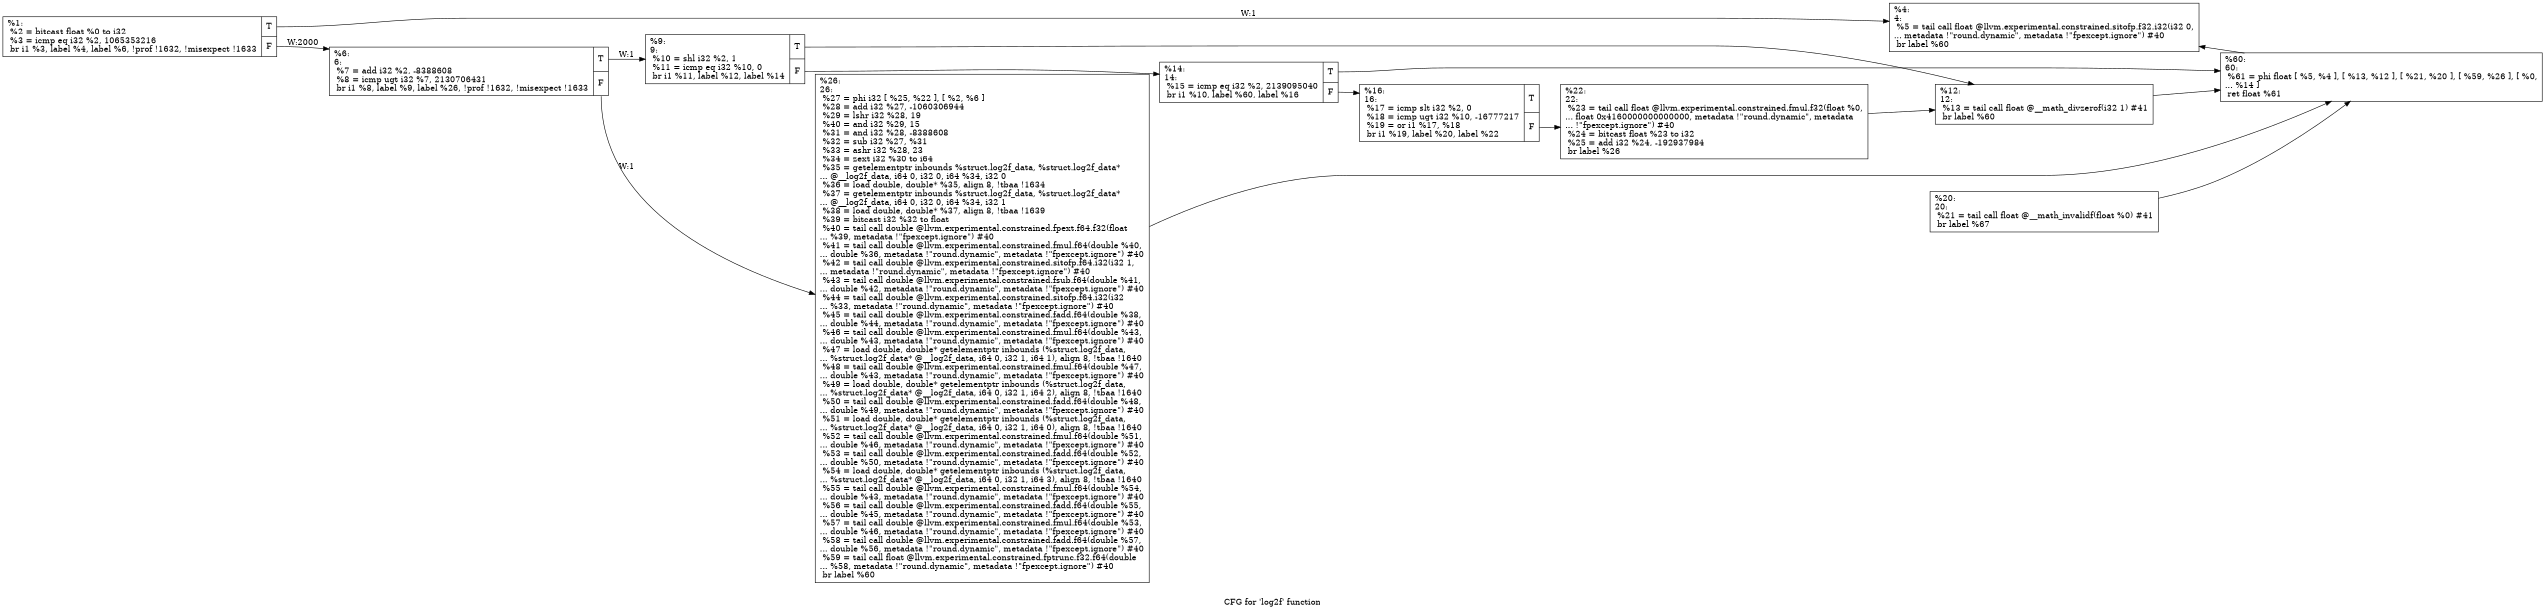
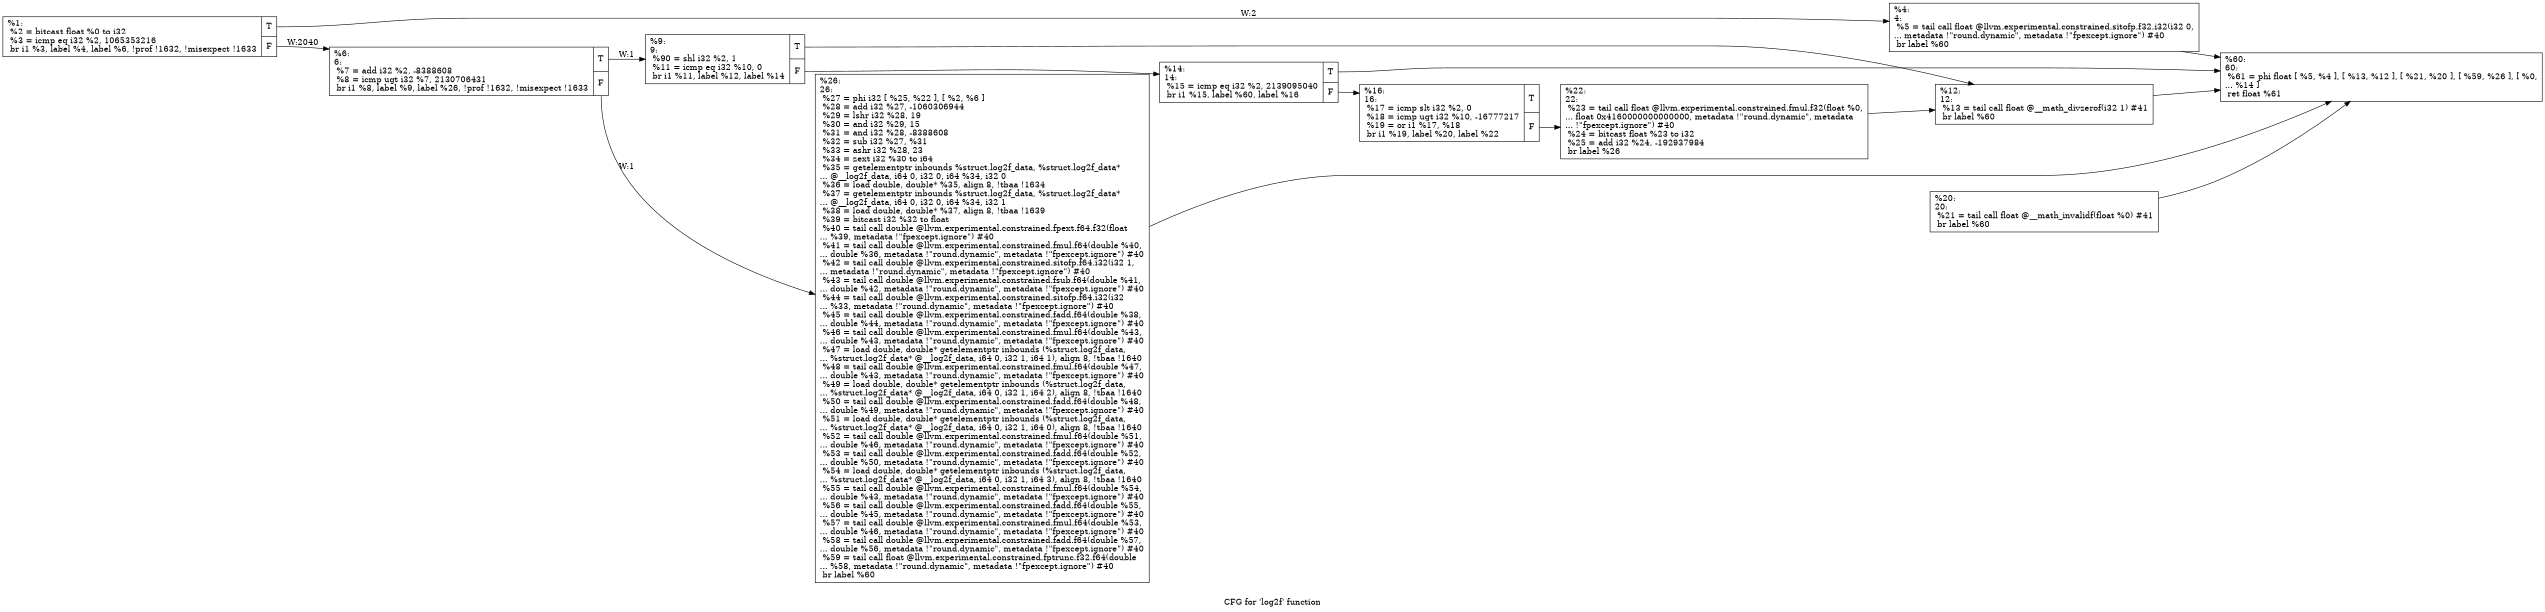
edge "%1:" -> "%4:": label "W:1" -> "W:2"
edge "%1:" -> "%6:": label "W:2000" -> "W:2040"
edge "%60:" -> "%4:": reversed
node "%9:": text "%10 = shl i32 %2, 1" -> "%90 = shl i32 %2, 1"
node "%14:": text "br i1 %10, label %60, label %16" -> "br i1 %15, label %60, label %16"
node "%26:": text "%40 = and i32 %29, 15" -> "%30 = and i32 %29, 15"
node "%20:": text "br label %67" -> "br label %60"
